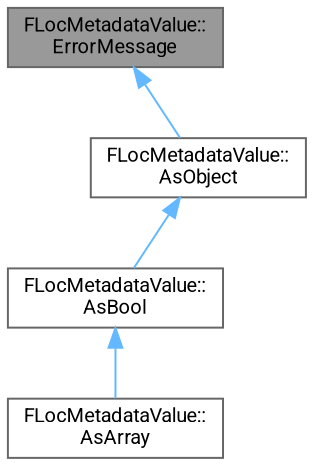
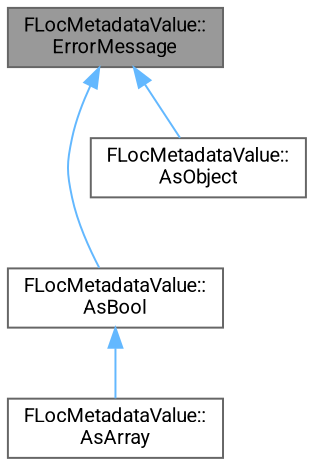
edge "FLocMetadataValue:: AsBool" -> "FLocMetadataValue:: AsObject": now "FLocMetadataValue:: AsBool" -> "FLocMetadataValue:: ErrorMessage"
